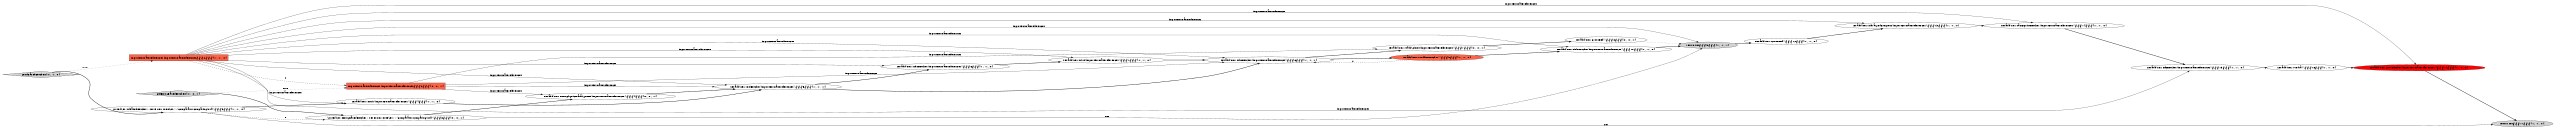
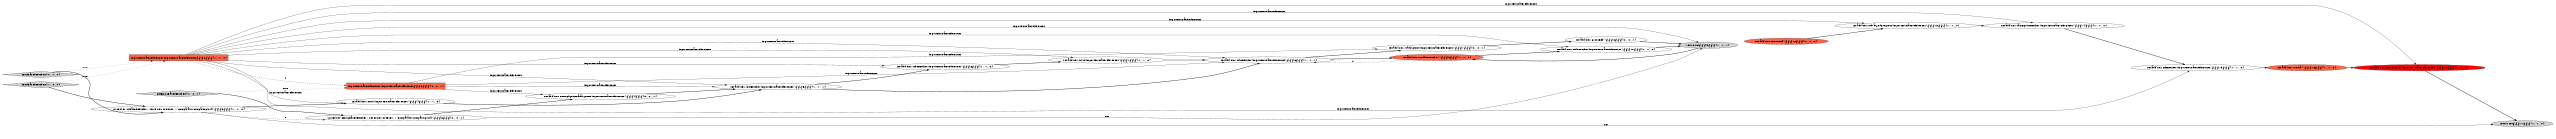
node "set.add(new CrossRef())@@@12@@@['1', '1', '0']": fillcolor white -> tomato
edge "set.add(new CrossRef())@@@8@@@['0', '0', '1']" -> "return set@@@9@@@['1', '1', '1']": style dotted -> bold
edge "return set@@@9@@@['1', '1', '1']" -> "set.add(new CrossRef())@@@12@@@['1', '1', '0']": now "return set@@@9@@@['1', '1', '1']" -> "set.add(new MedlineFetcher())@@@9@@@['1', '1', '0']"
node "set.add(new Medra())@@@16@@@['1', '1', '0']": fillcolor white -> tomato
node "getIdBasedFetchers['1', '0', '0']": added
